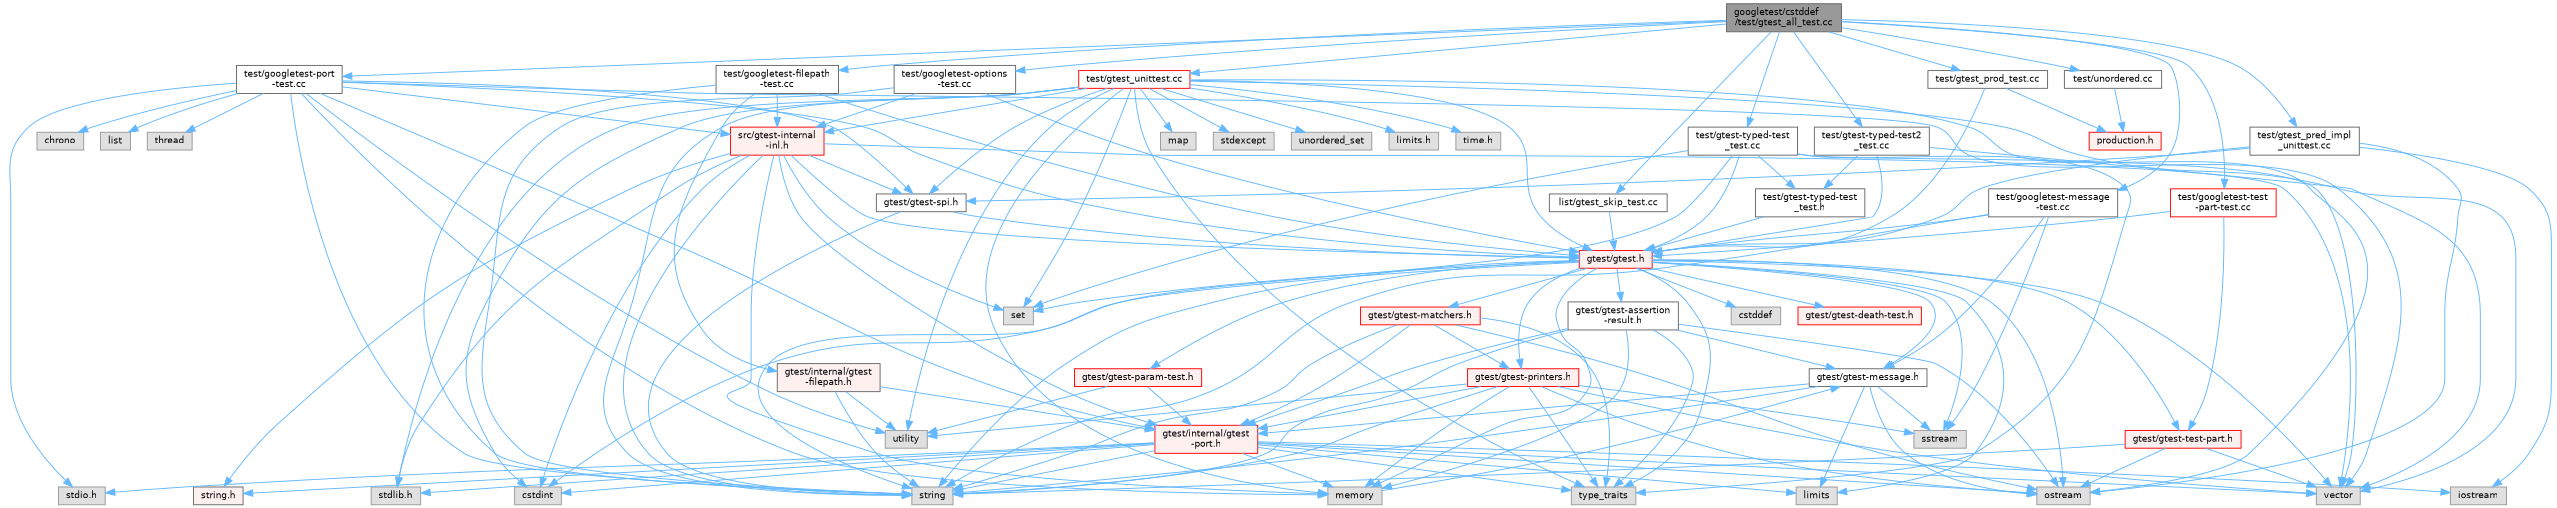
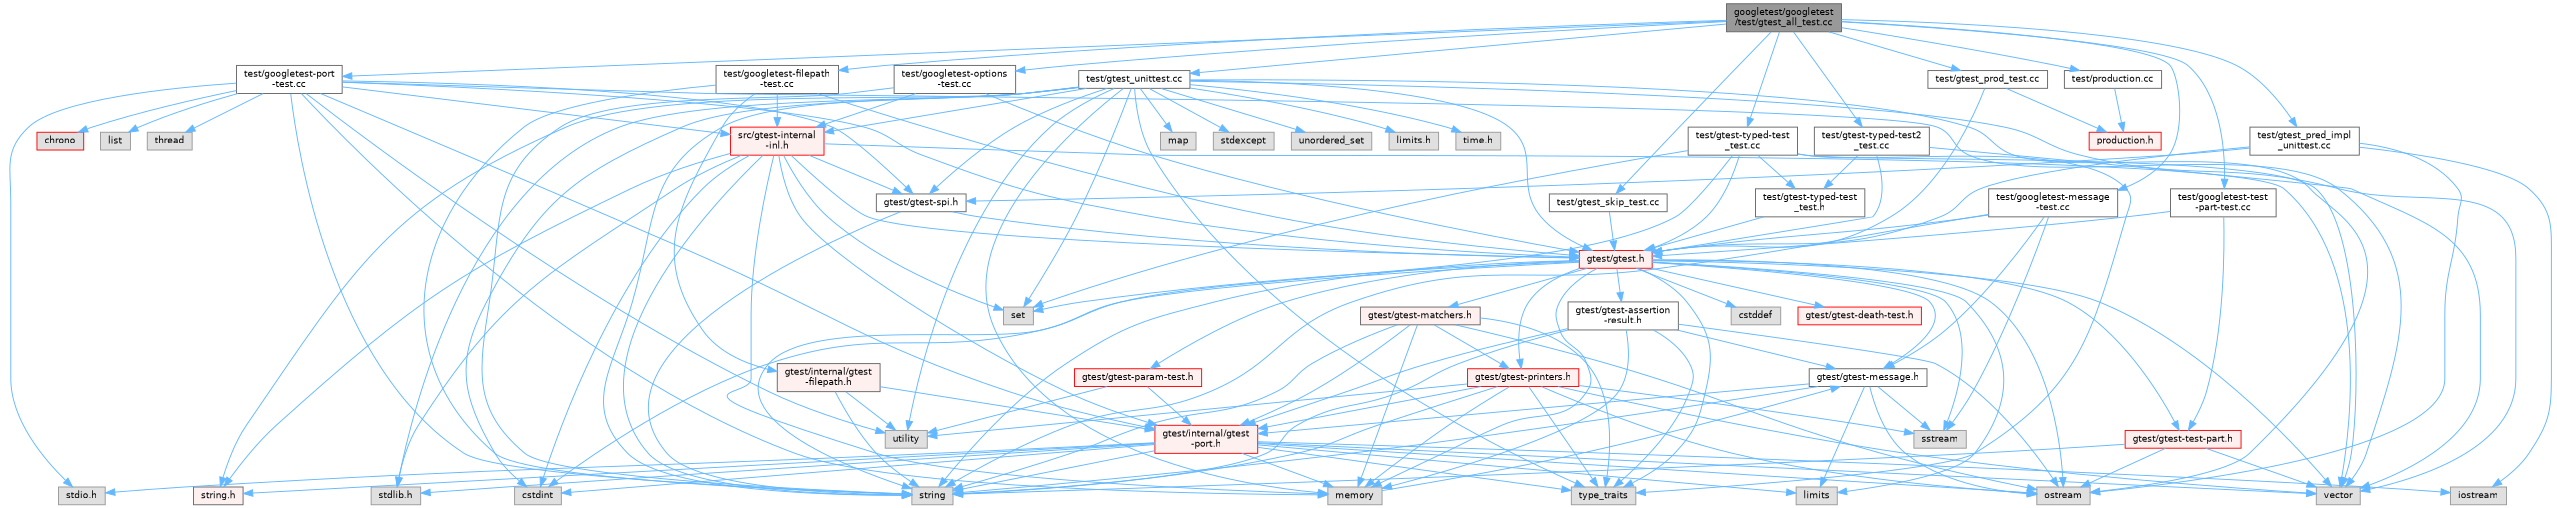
node "googletest/cstddef /test/gtest_all_test.cc": label "googletest/cstddef /test/gtest_all_test.cc" -> "googletest/googletest /test/gtest_all_test.cc"
node "test/gtest_unittest.cc": color red -> grey40
node "test/unordered.cc": label "test/unordered.cc" -> "test/production.cc"
node "chrono": color grey60 -> red
edge "test/gtest_unittest.cc" -> "string.h": added
node "list/gtest_skip_test.cc": label "list/gtest_skip_test.cc" -> "test/gtest_skip_test.cc"
node "test/googletest-test -part-test.cc": color red -> grey40
node "gtest/gtest-matchers.h": color red -> grey40
edge "gtest/gtest-matchers.h" -> "memory": added
